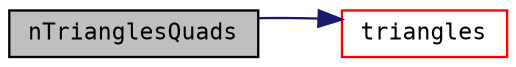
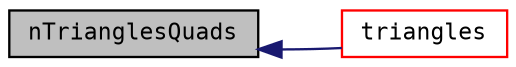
edge "nTrianglesQuads" -> "triangles": reversed
